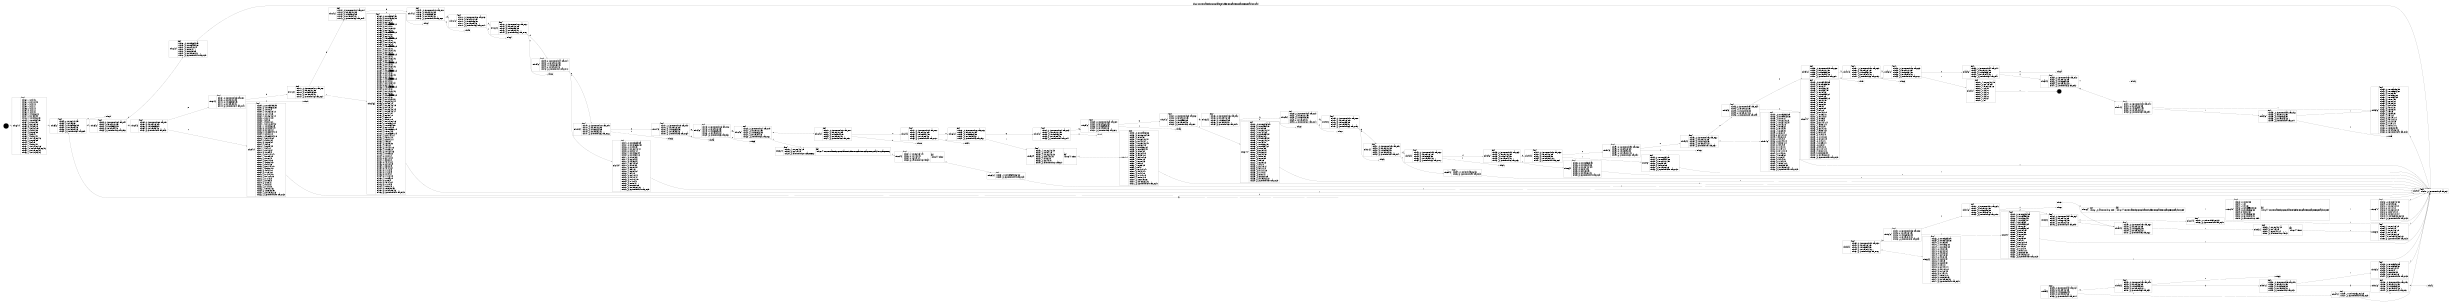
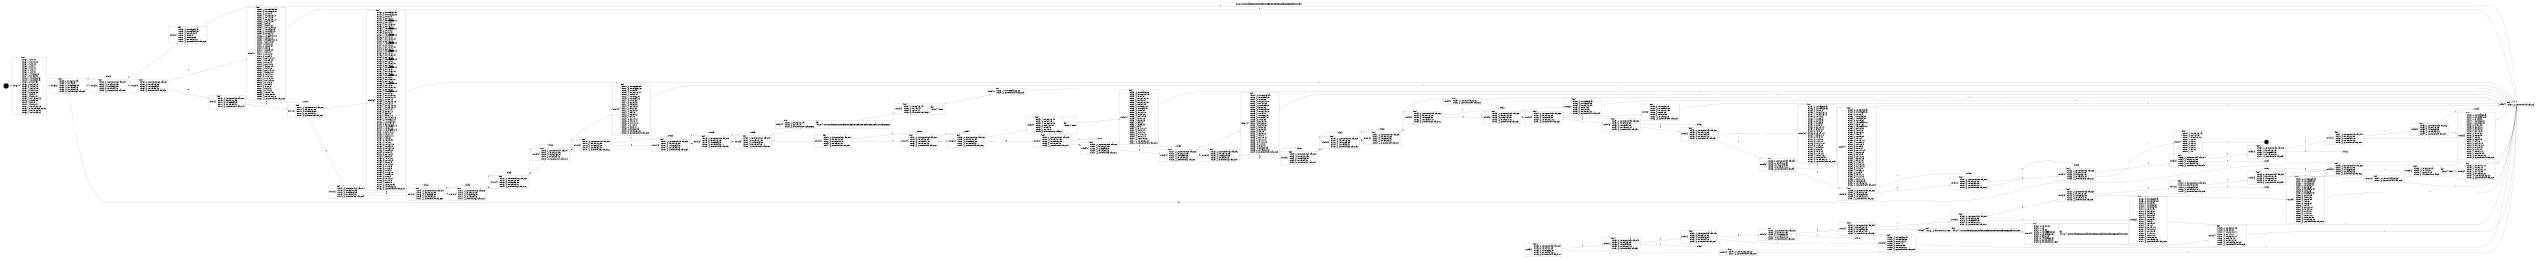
node "0x401b1f [28]": added
